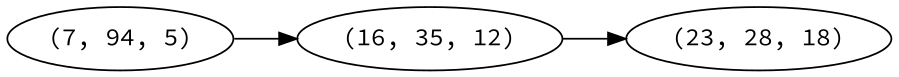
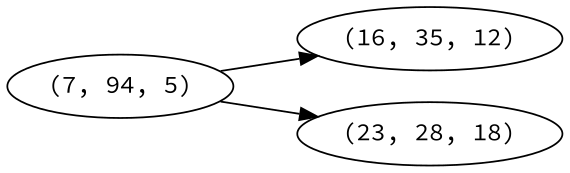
edge "(16, 35, 12)" -> "(23, 28, 18)": now "(7, 94, 5)" -> "(23, 28, 18)"
